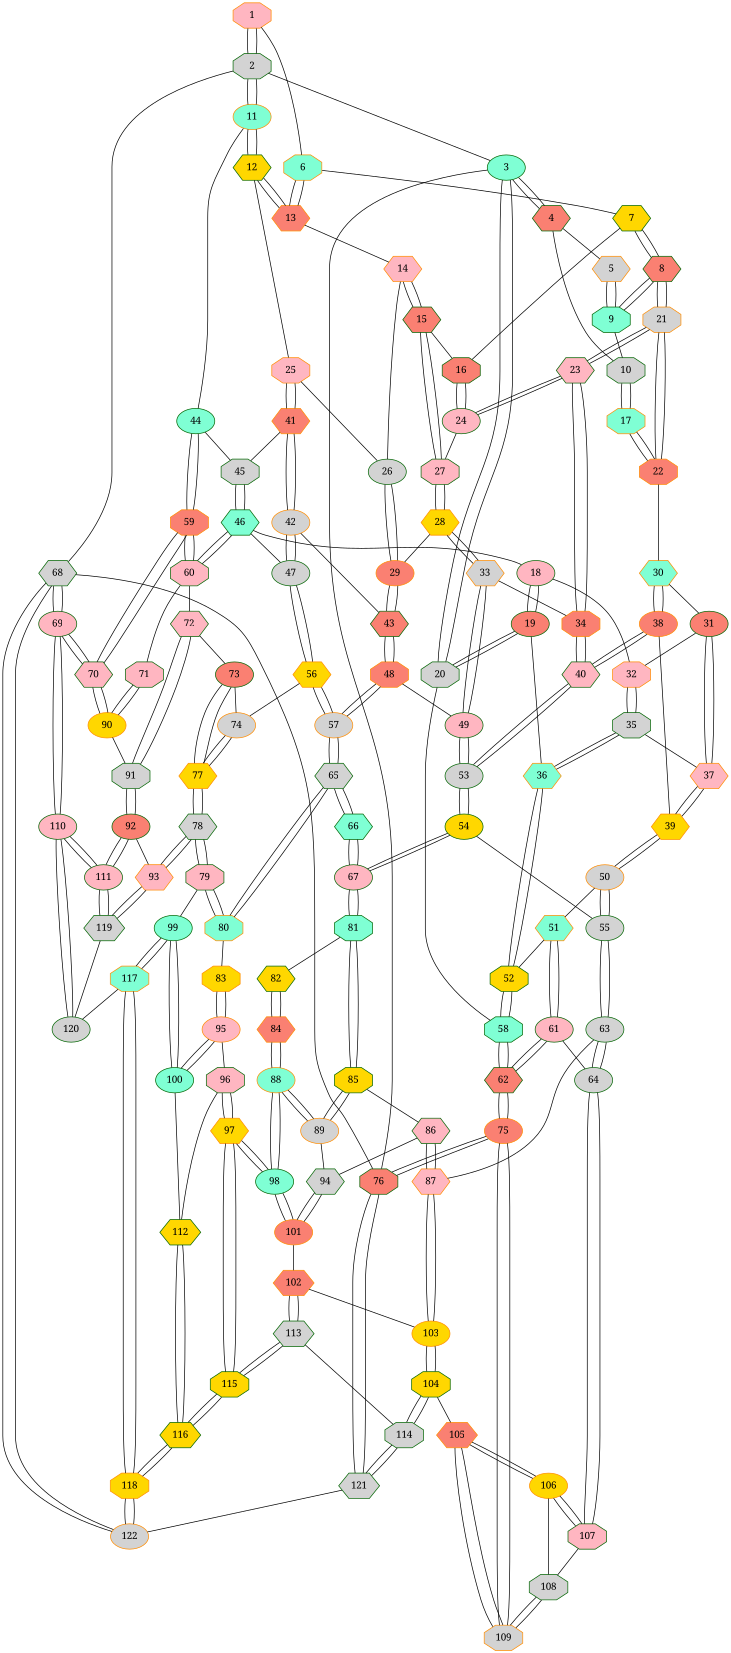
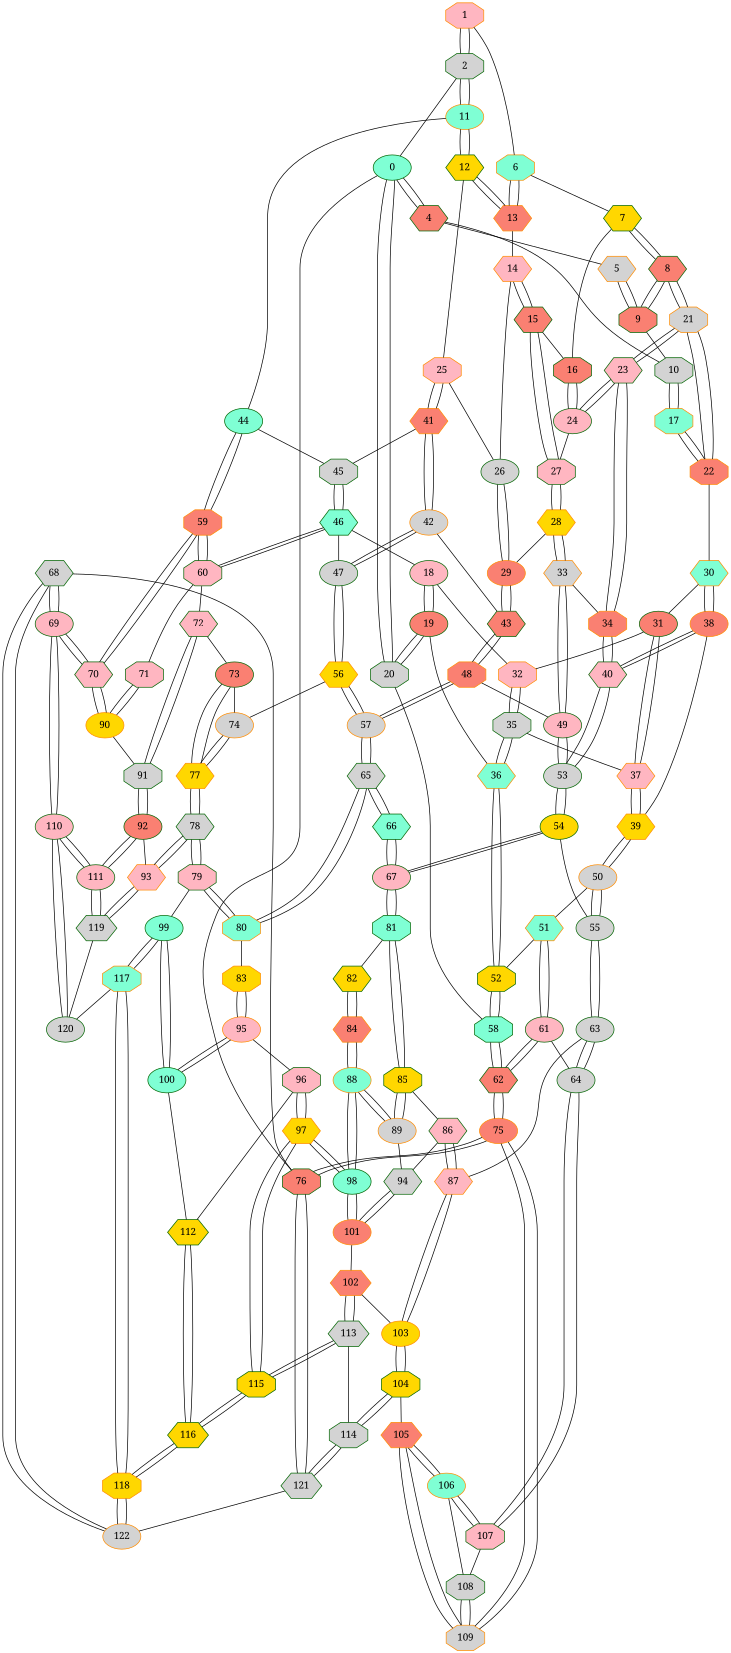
node "3": label "3" -> "0"
edge "2" -- "68": removed
node "9": fillcolor aquamarine -> salmon
node "106": fillcolor gold -> aquamarine
